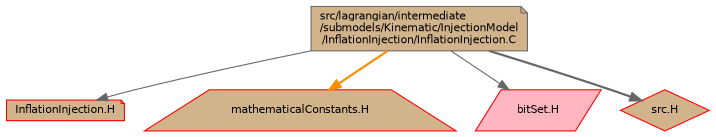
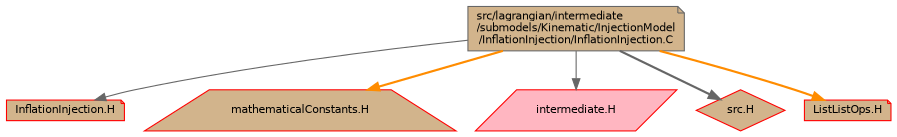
node "bitSet.H": label "bitSet.H" -> "intermediate.H"
node "ListListOps.H": added
